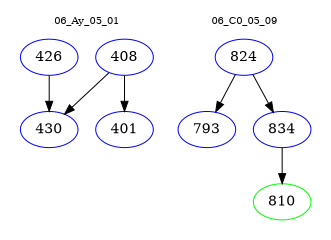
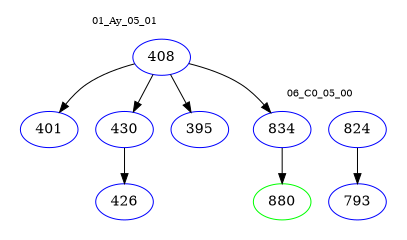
cluster "06_Ay_05_01": label "06_Ay_05_01" -> "01_Ay_05_01"
cluster "06_C0_05_09": label "06_C0_05_09" -> "06_C0_05_00"
edge "426" -> "430": reversed
edge "824" -> "834": now "408" -> "834"
node "395": added
node "810": label "810" -> "880"
